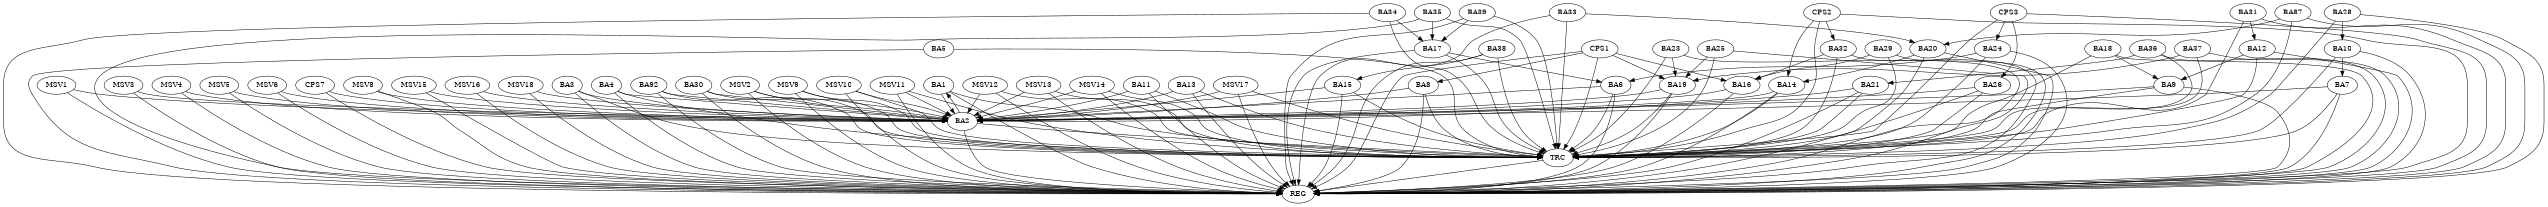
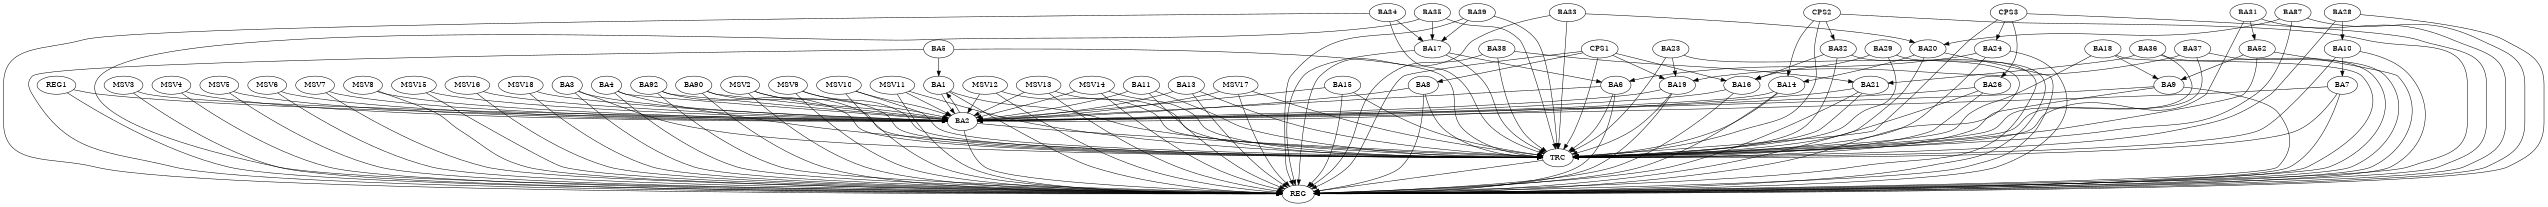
node "BA25": removed
node "BA12": label "BA12" -> "BA52"
edge "BA5" -> "BA1": added
edge "BA38" -> "BA15": now "BA38" -> "BA21"
node "MSV1": label "MSV1" -> "REG1"
node "CPS7": label "CPS7" -> "MSV7"
node "BA30": label "BA30" -> "BA90"
